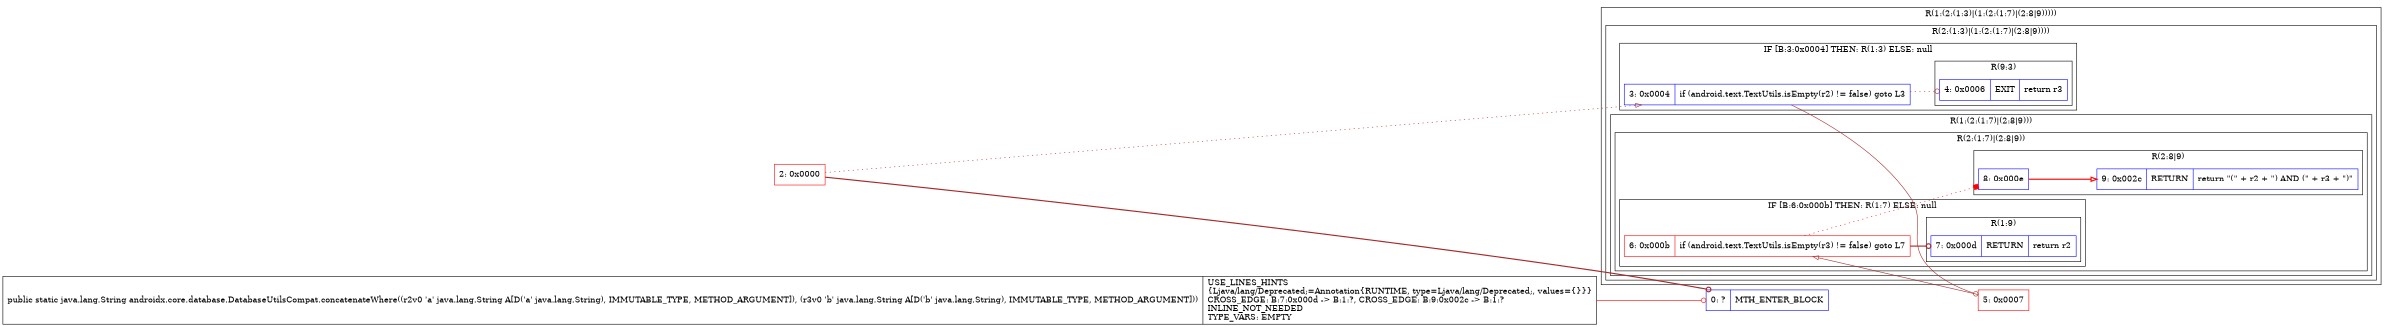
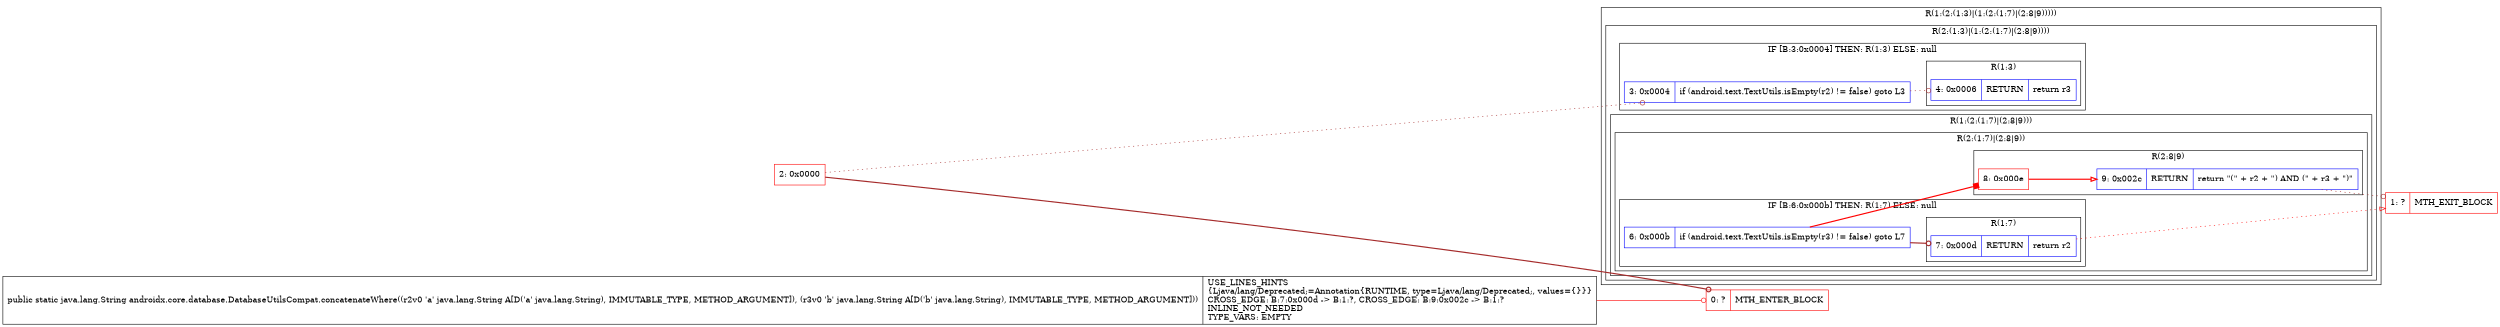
cluster "R(9:3)": label "R(9:3)" -> "R(1:3)"
node "4: 0x0006": text "EXIT" -> "RETURN"
edge "2: 0x0000" -> "3: 0x0004": arrowhead onormal -> odot
node "8: 0x000e": color blue -> red
node "1: ?": added
edge "6: 0x000b" -> "8: 0x000e": style dotted -> bold
cluster "R(1:9)": label "R(1:9)" -> "R(1:7)"
node "6: 0x000b": color red -> blue
node "0: ?": color blue -> red
node "5: 0x0007": removed
